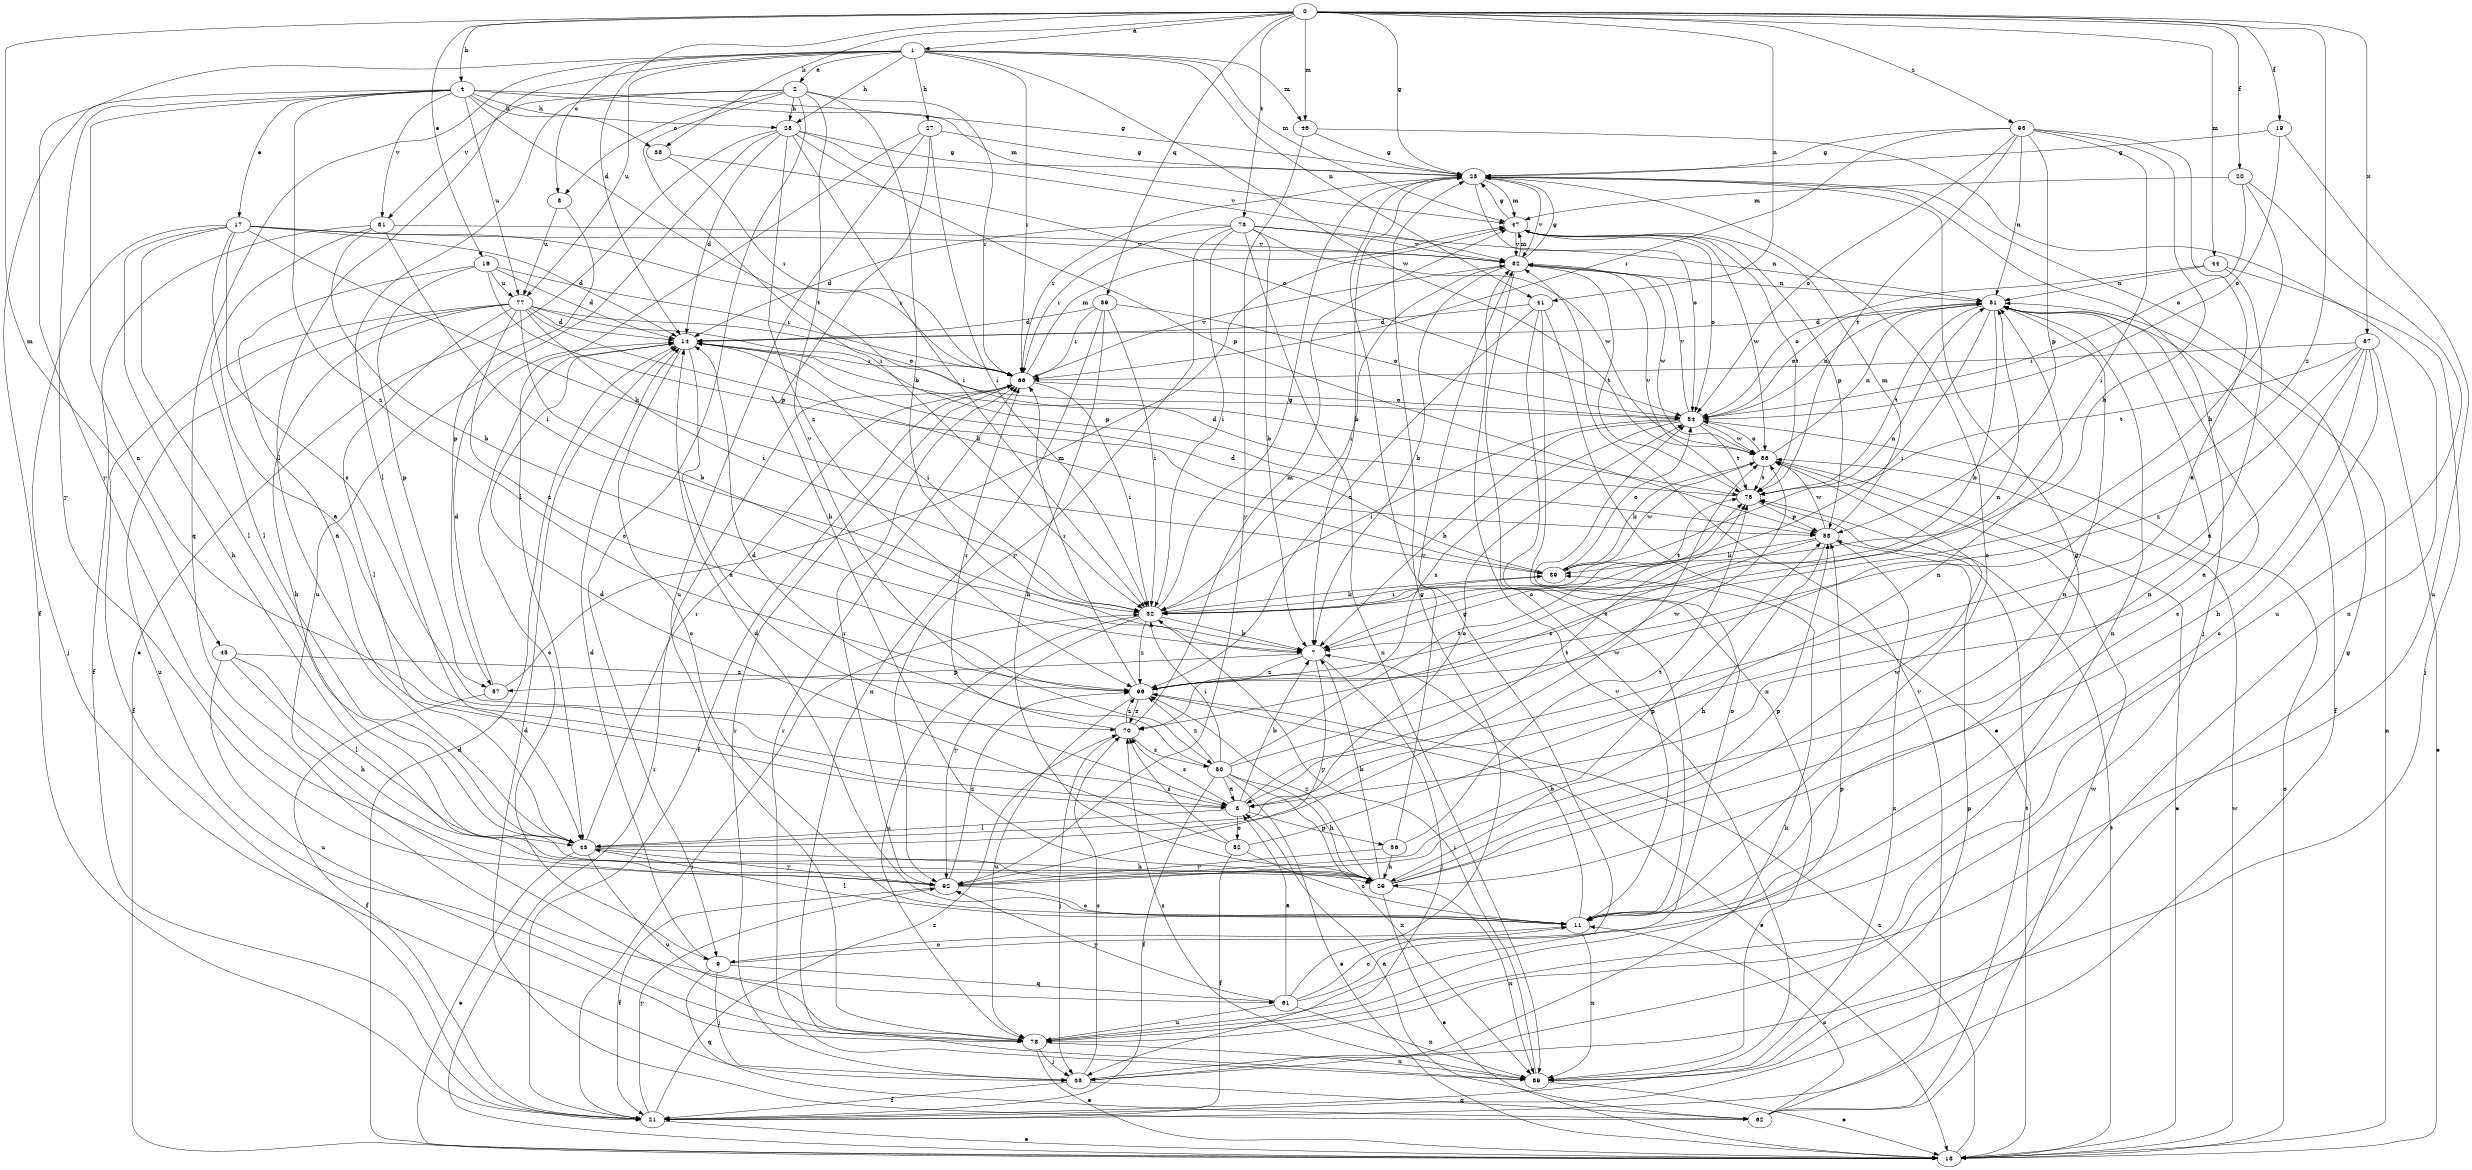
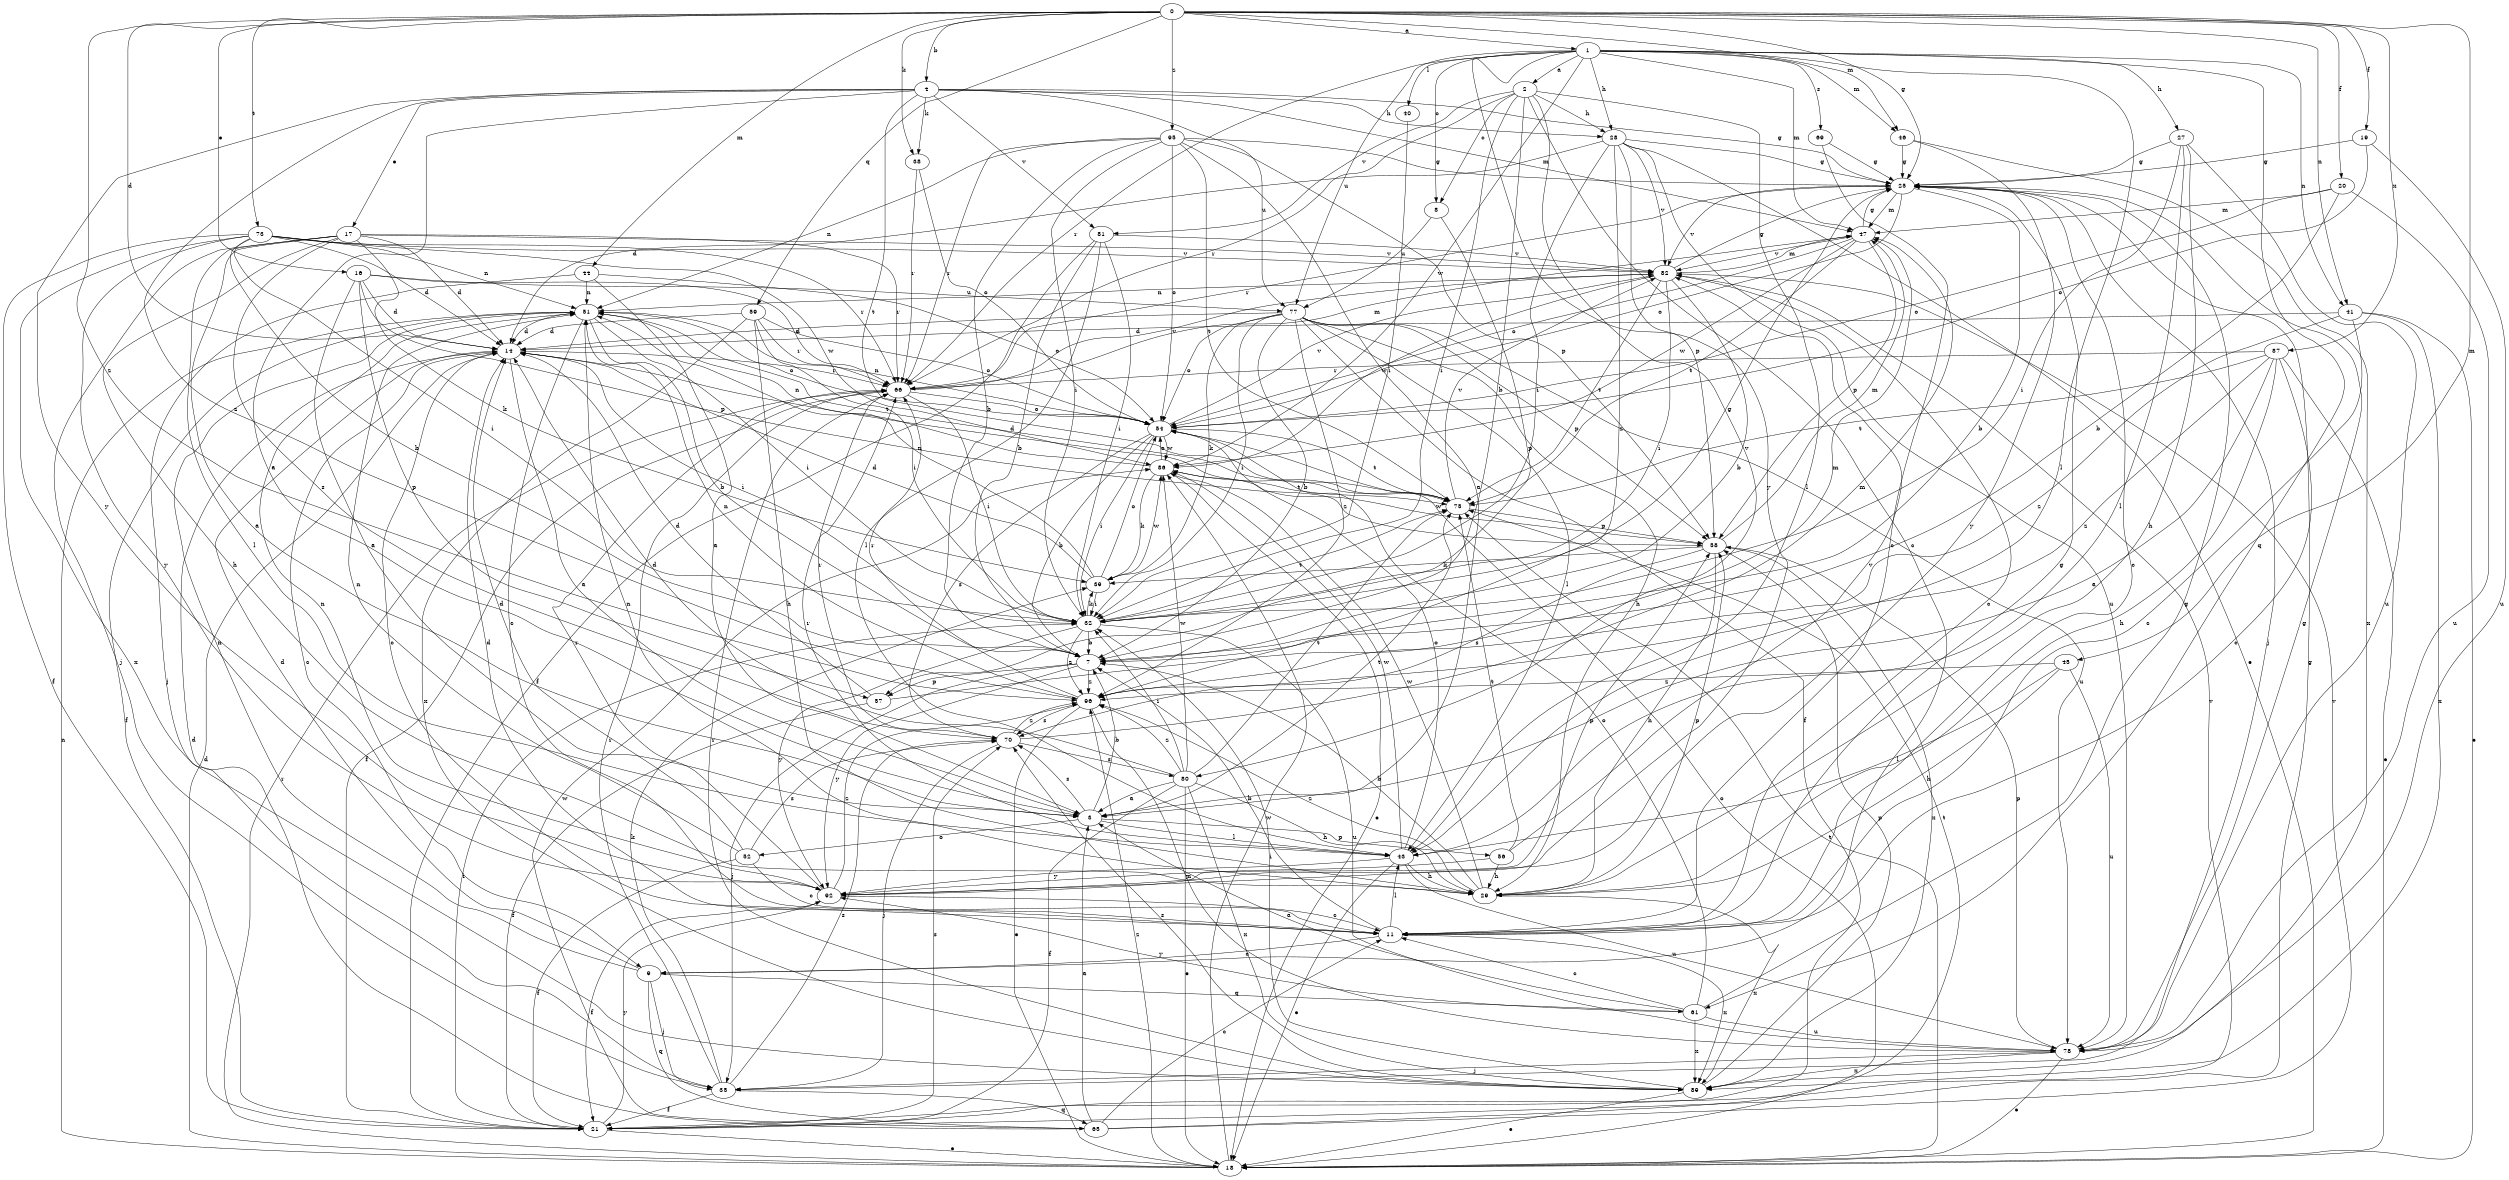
node "40": added
node "69": added
edge "4" -> "21": now "73" -> "21"
edge "29" -> "18": removed, label "e"
node "62": label "62" -> "65"
